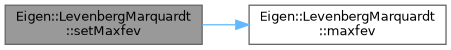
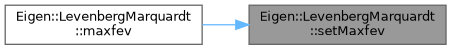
edge "Eigen::LevenbergMarquardt ::setMaxfev" -> "Eigen::LevenbergMarquardt ::maxfev": reversed
